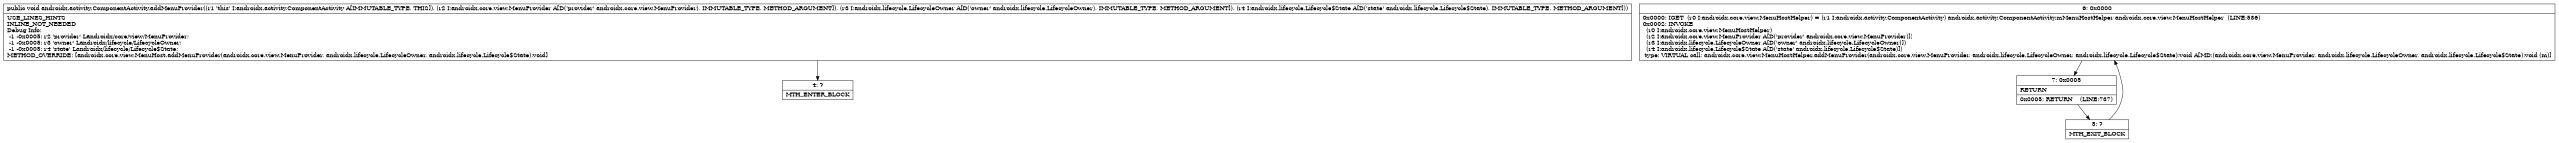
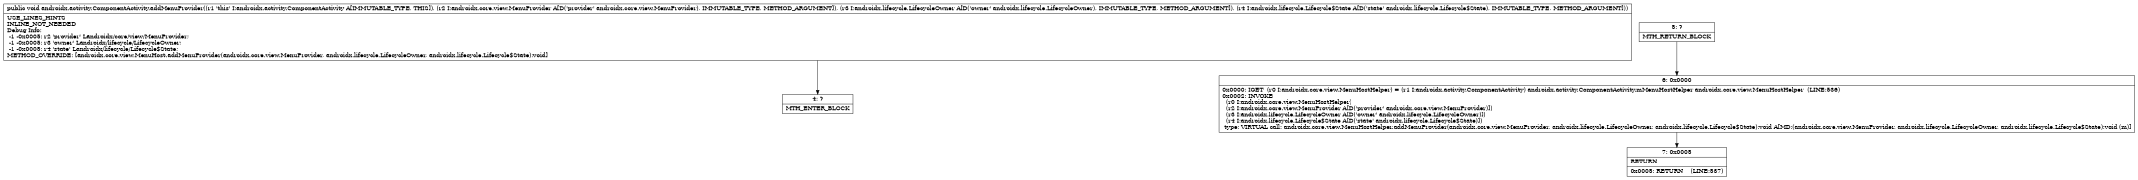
node "7: 0x0005": text "0x0005: RETURN    (LINE:737)" -> "0x0005: RETURN    (LINE:537)"
edge "7: 0x0005" -> "5: ?": removed
node "5: ?": text "MTH_EXIT_BLOCK" -> "MTH_RETURN_BLOCK"
